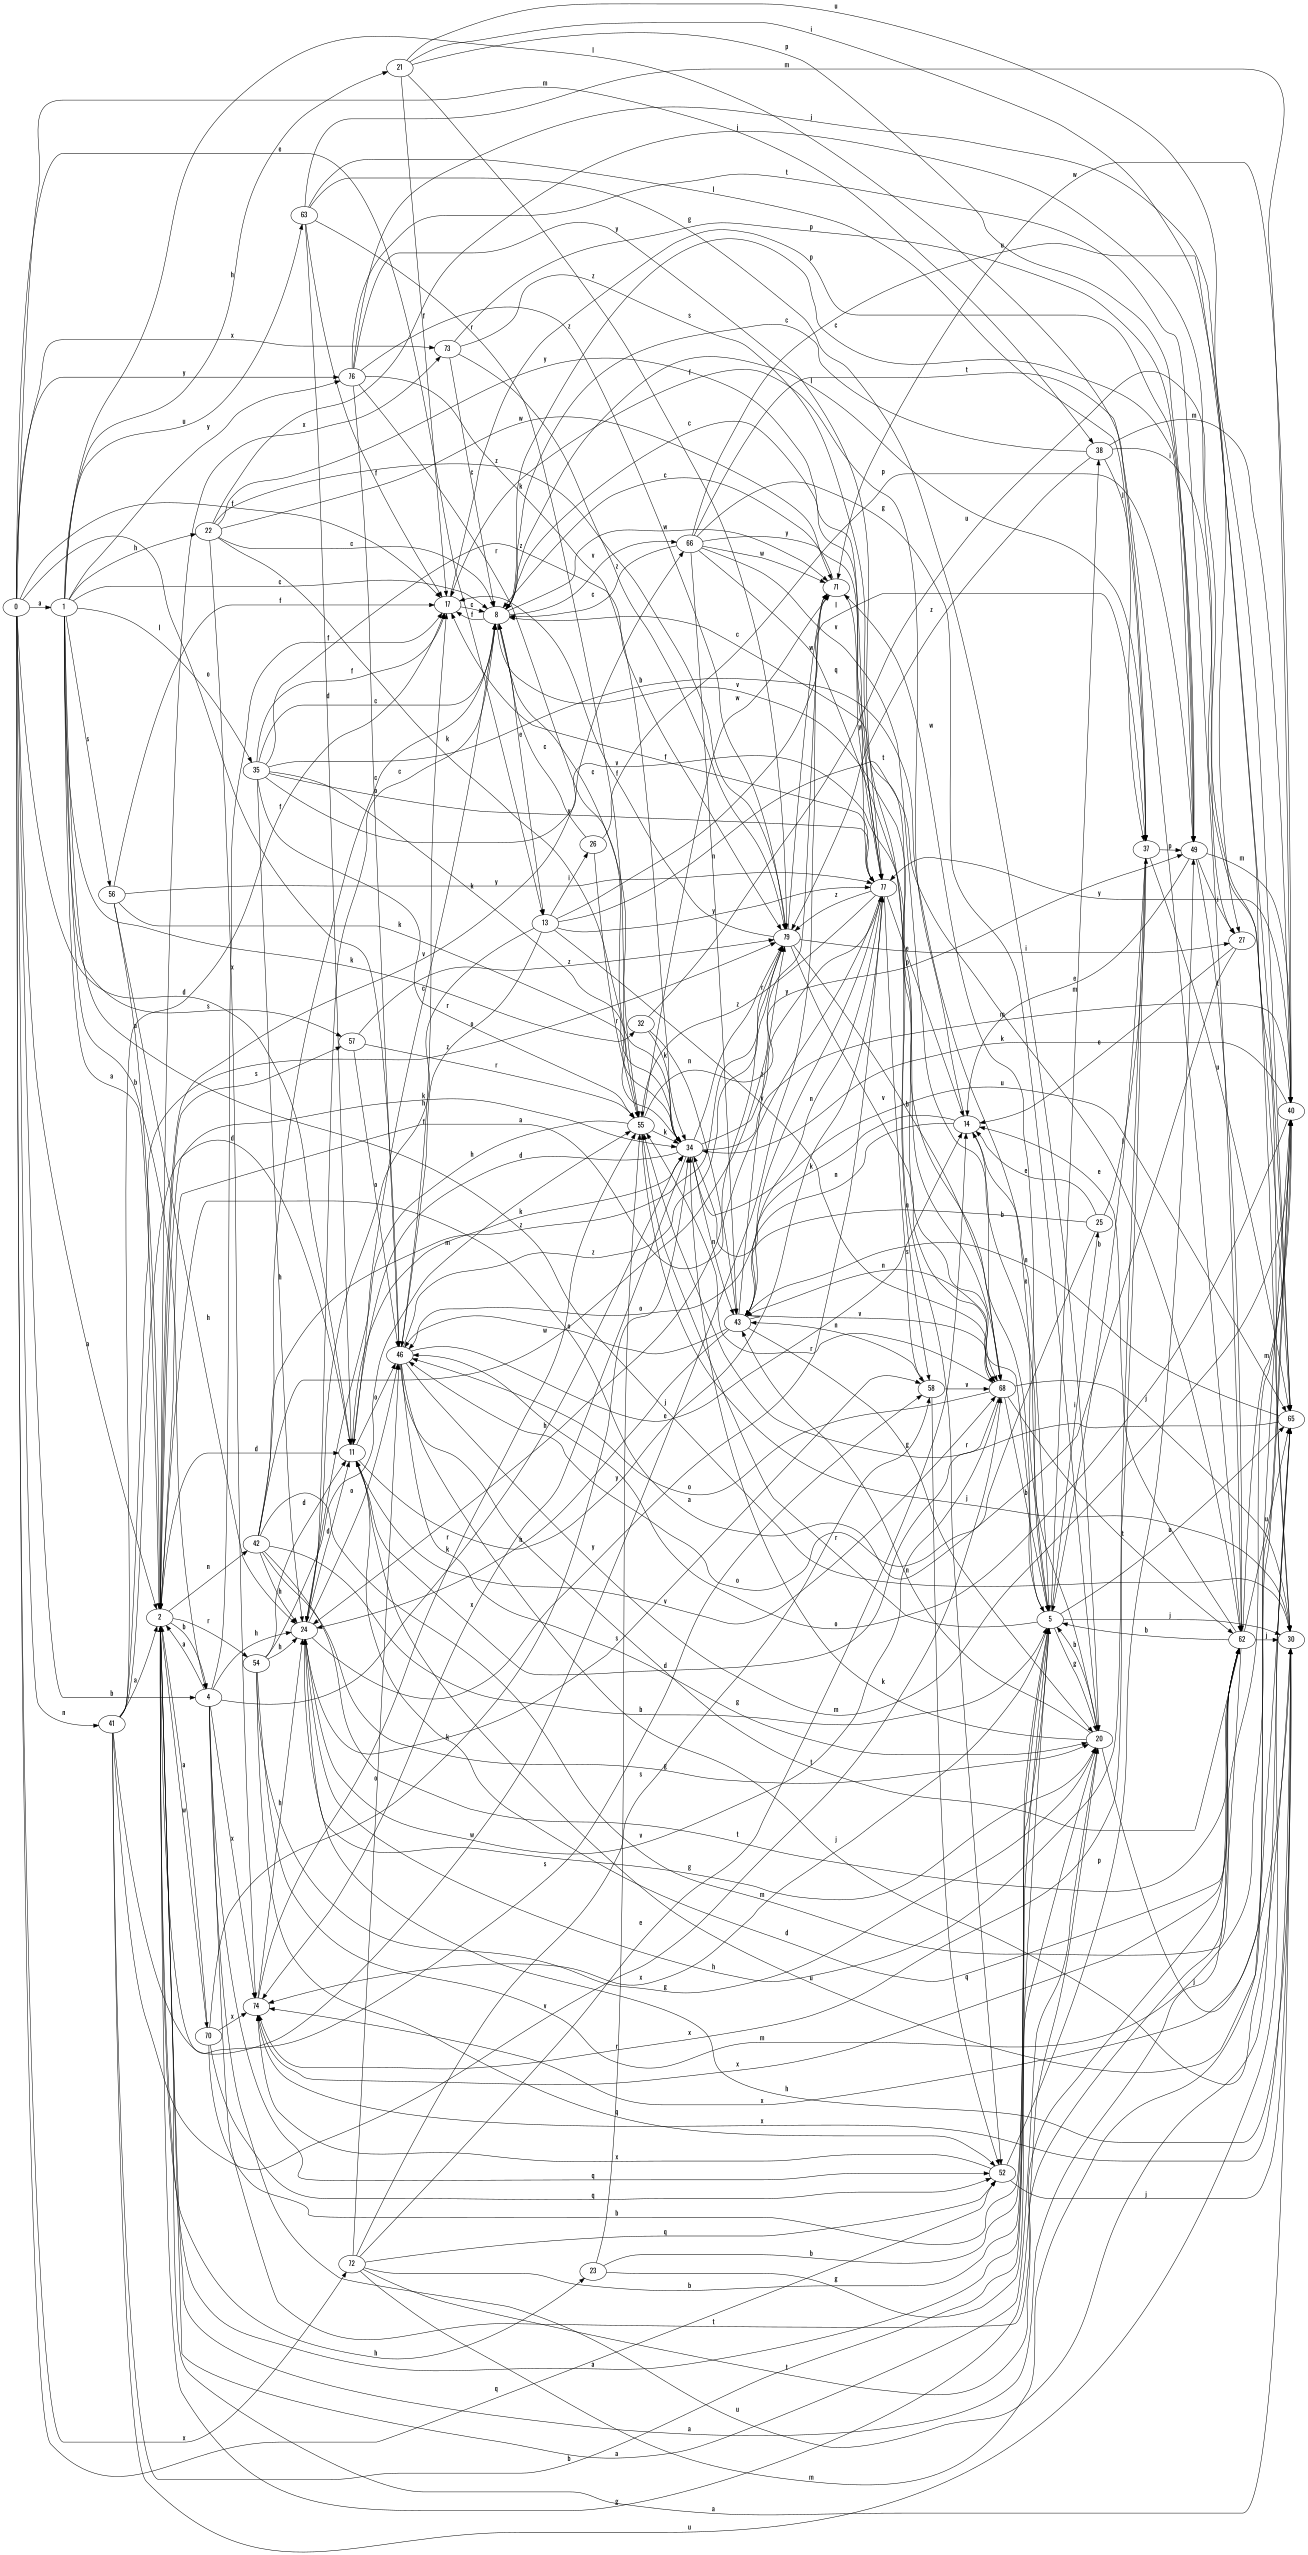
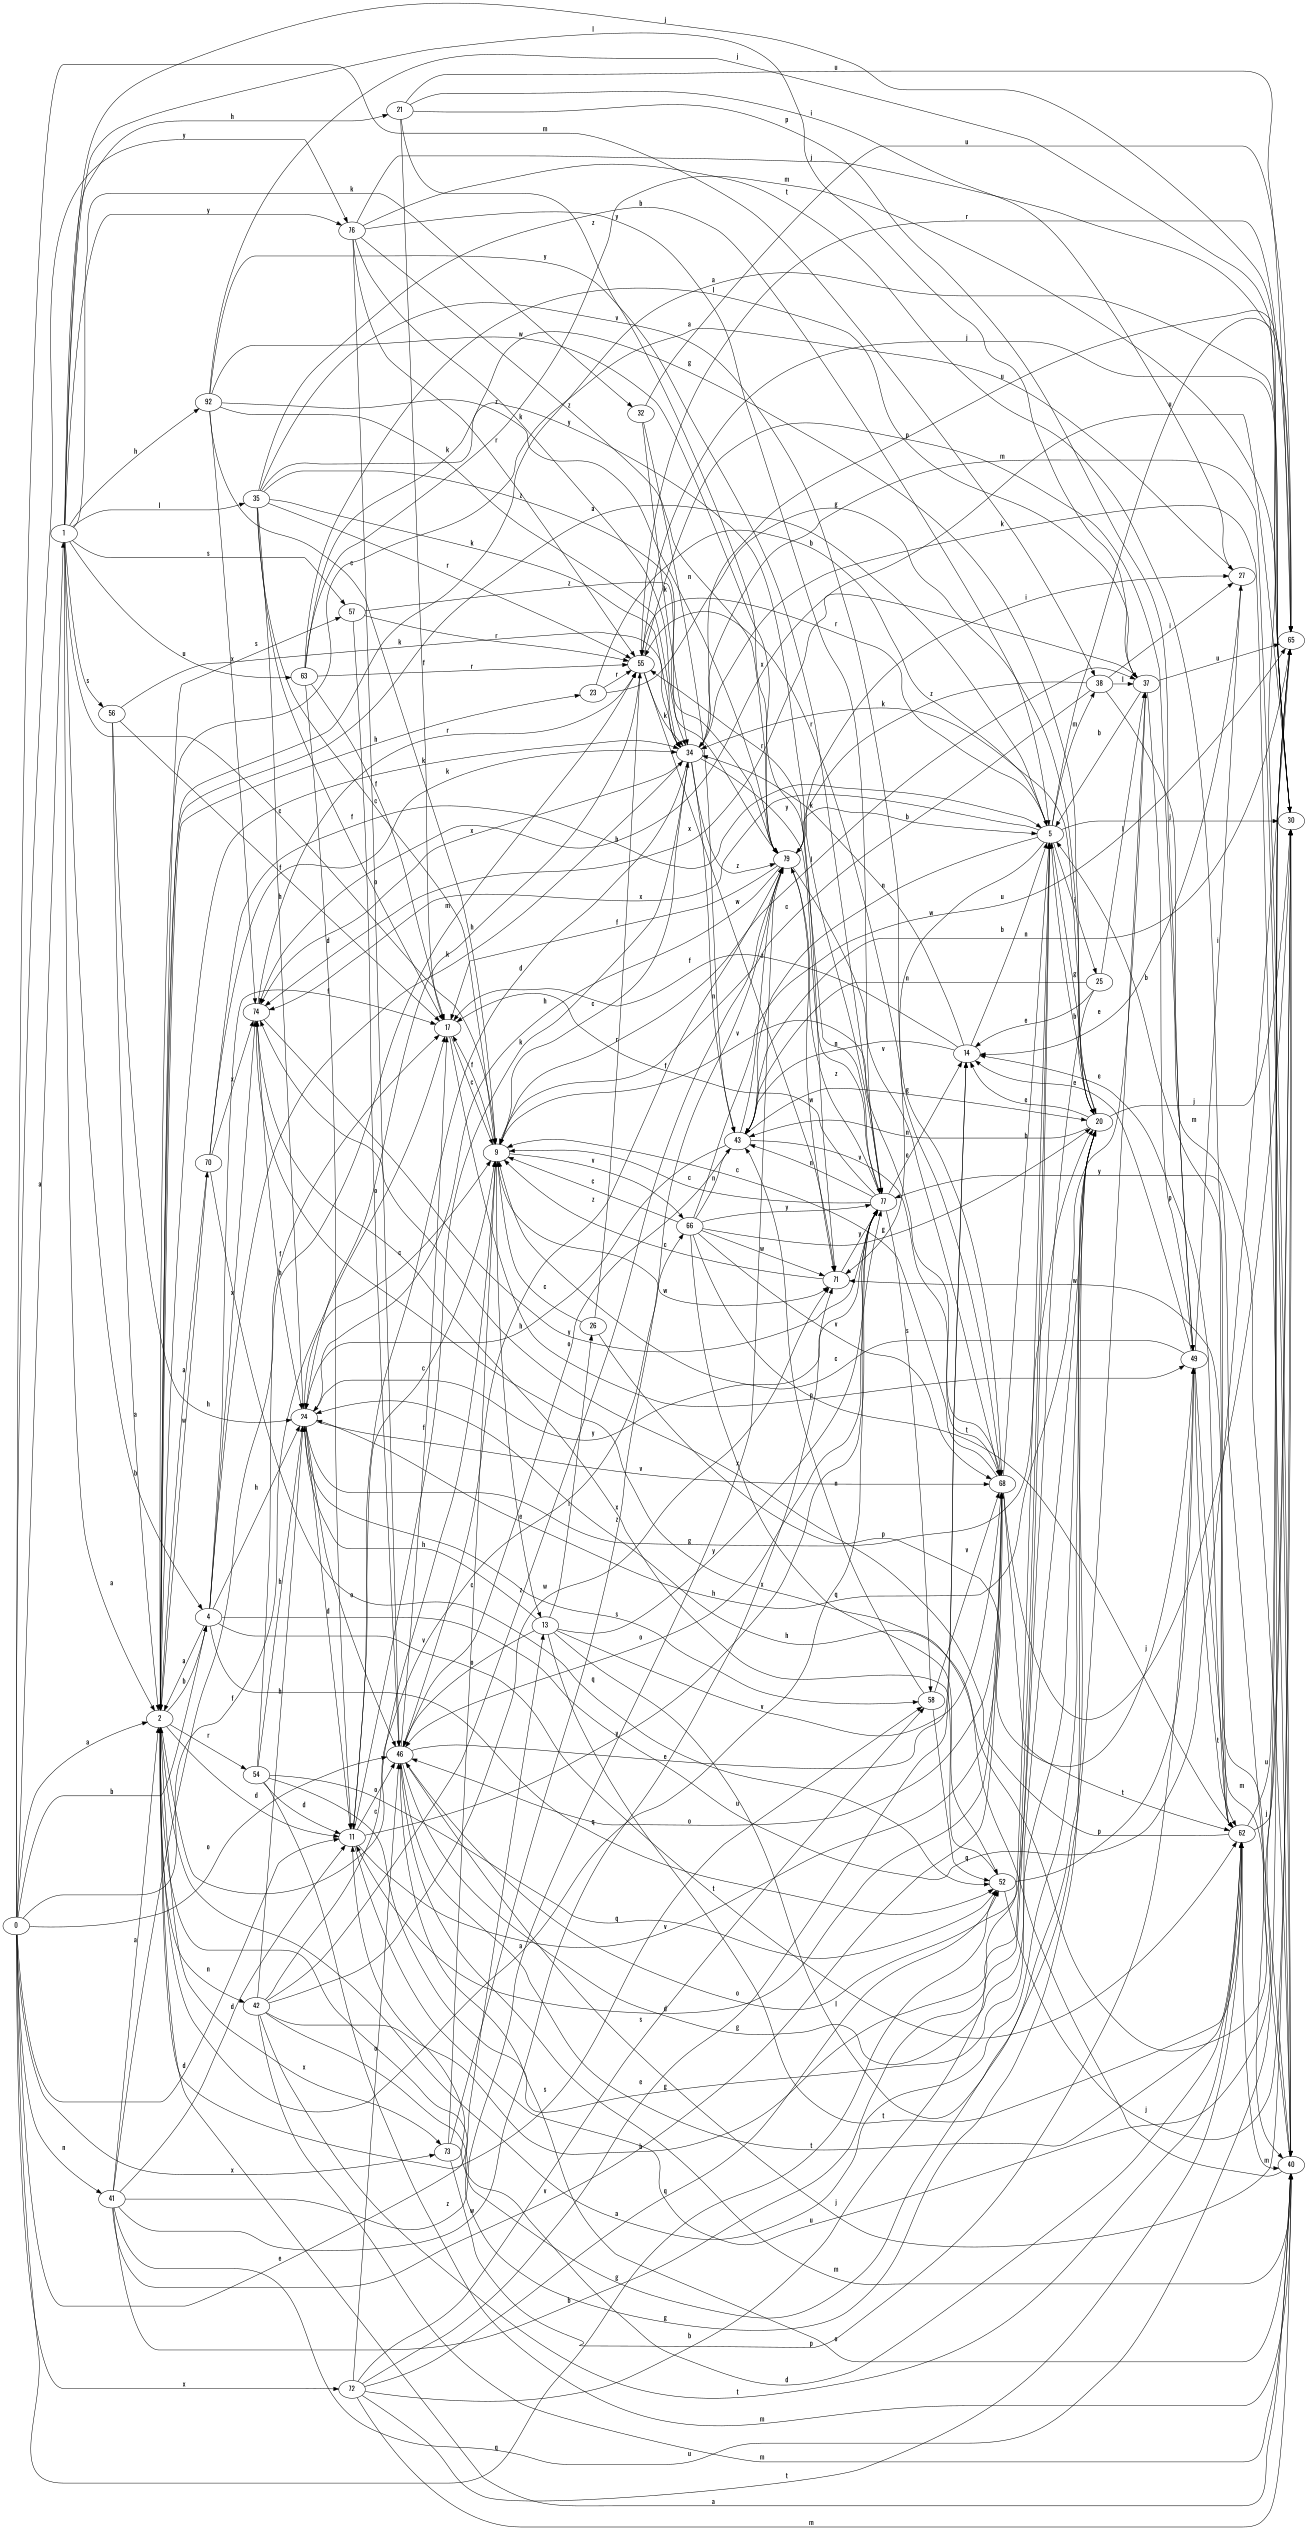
node "22": label "22" -> "92"
edge "73" -> "58": removed, label "s"
node "8": label "8" -> "9"
edge "56" -> "77": now "74" -> "77"
edge "62" -> "2": now "40" -> "2"
